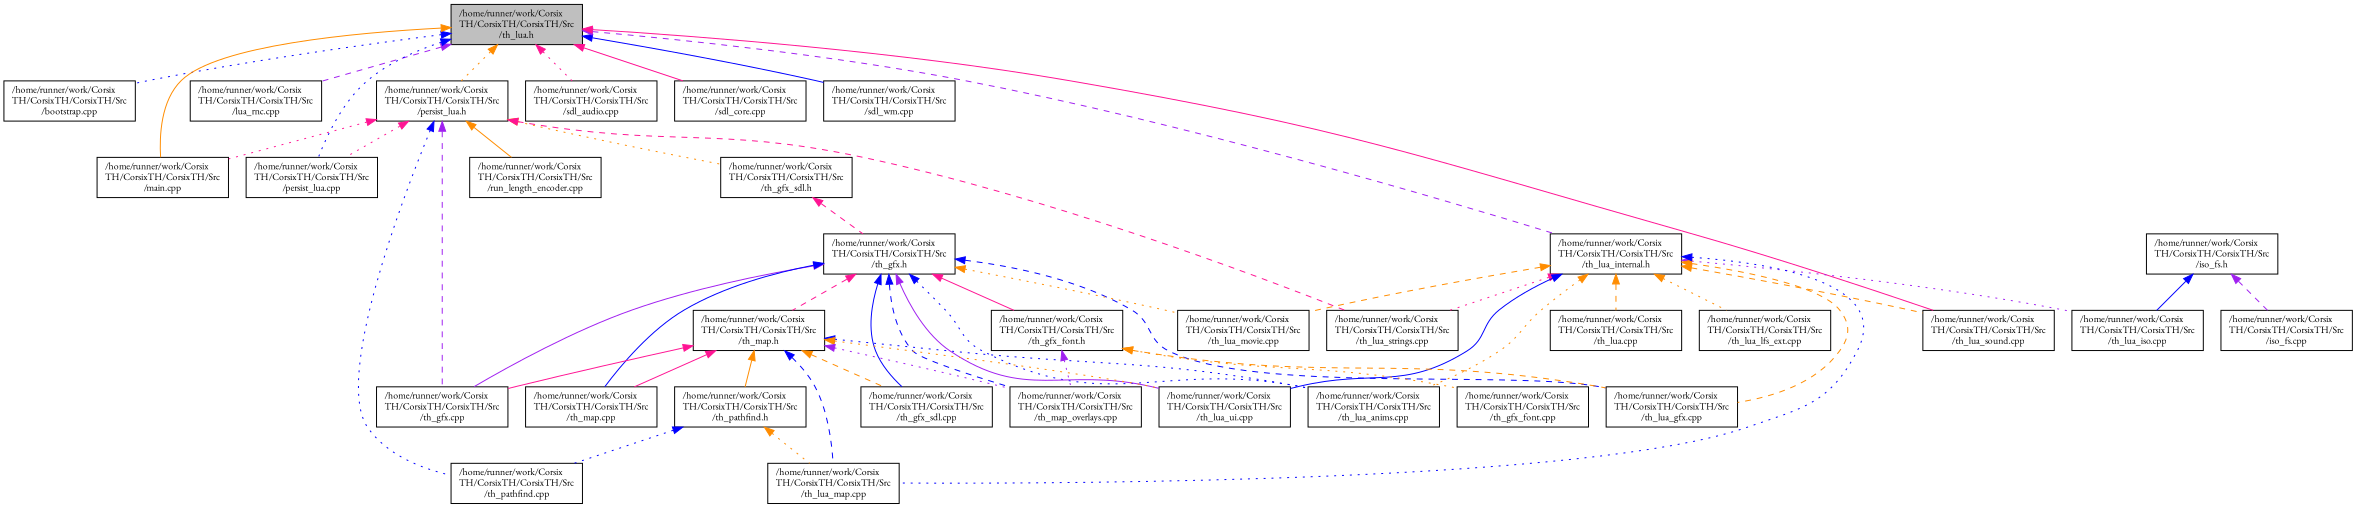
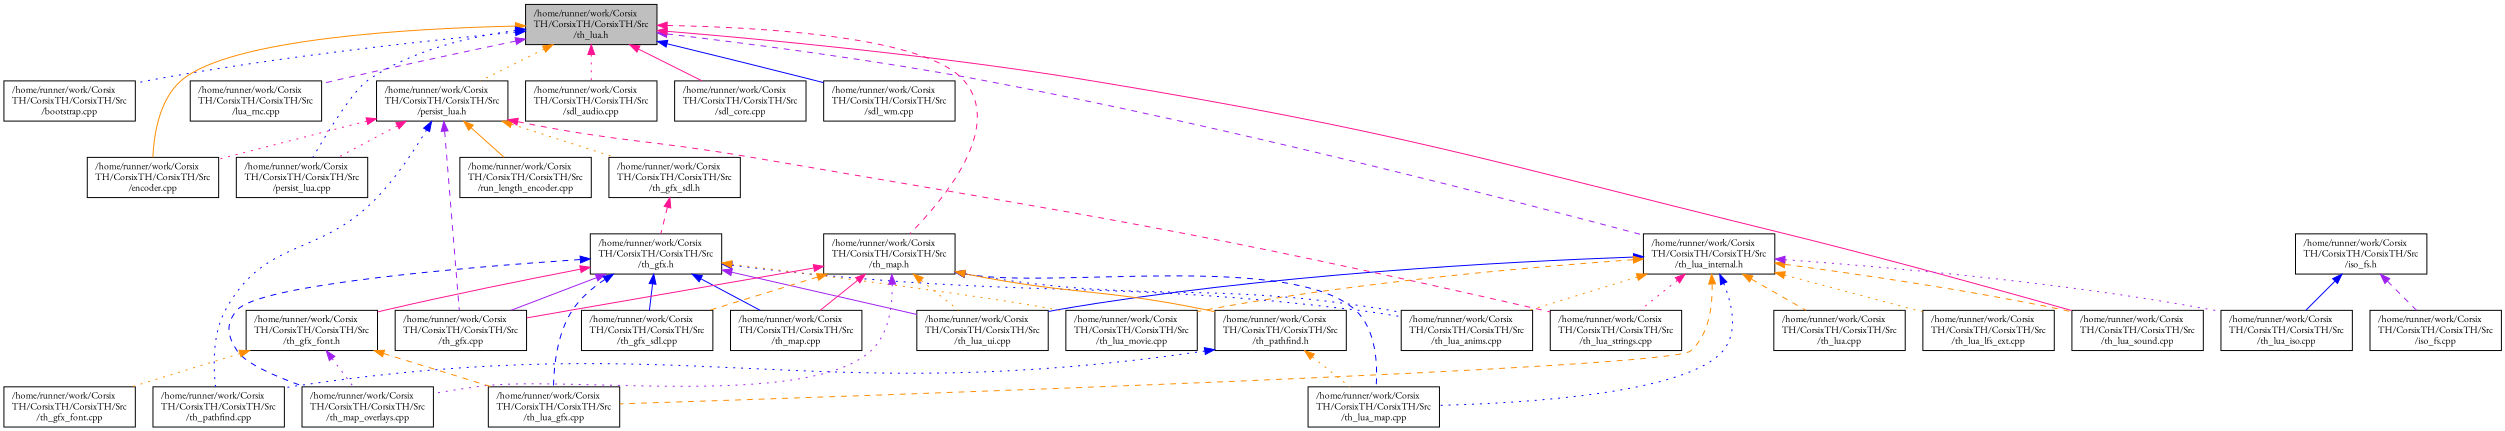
node "/home/runner/work/Corsix TH/CorsixTH/CorsixTH/Src /main.cpp": label "/home/runner/work/Corsix TH/CorsixTH/CorsixTH/Src /main.cpp" -> "/home/runner/work/Corsix TH/CorsixTH/CorsixTH/Src /encoder.cpp"
edge "/home/runner/work/Corsix TH/CorsixTH/CorsixTH/Src /th_map.h" -> "/home/runner/work/Corsix TH/CorsixTH/CorsixTH/Src /th_gfx.h": now "/home/runner/work/Corsix TH/CorsixTH/CorsixTH/Src /th_map.h" -> "/home/runner/work/Corsix TH/CorsixTH/CorsixTH/Src /th_lua.h"
